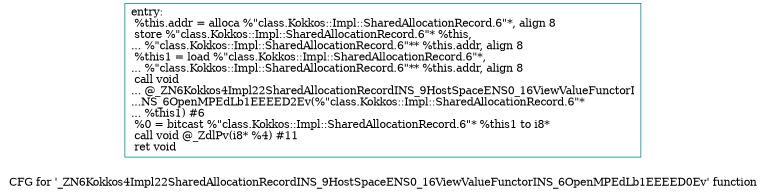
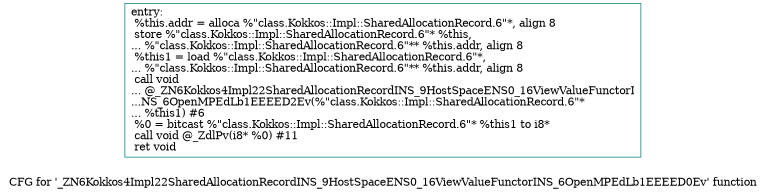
node "entry:": text "call void @_ZdlPv(i8* %4) #11" -> "call void @_ZdlPv(i8* %0) #11"
